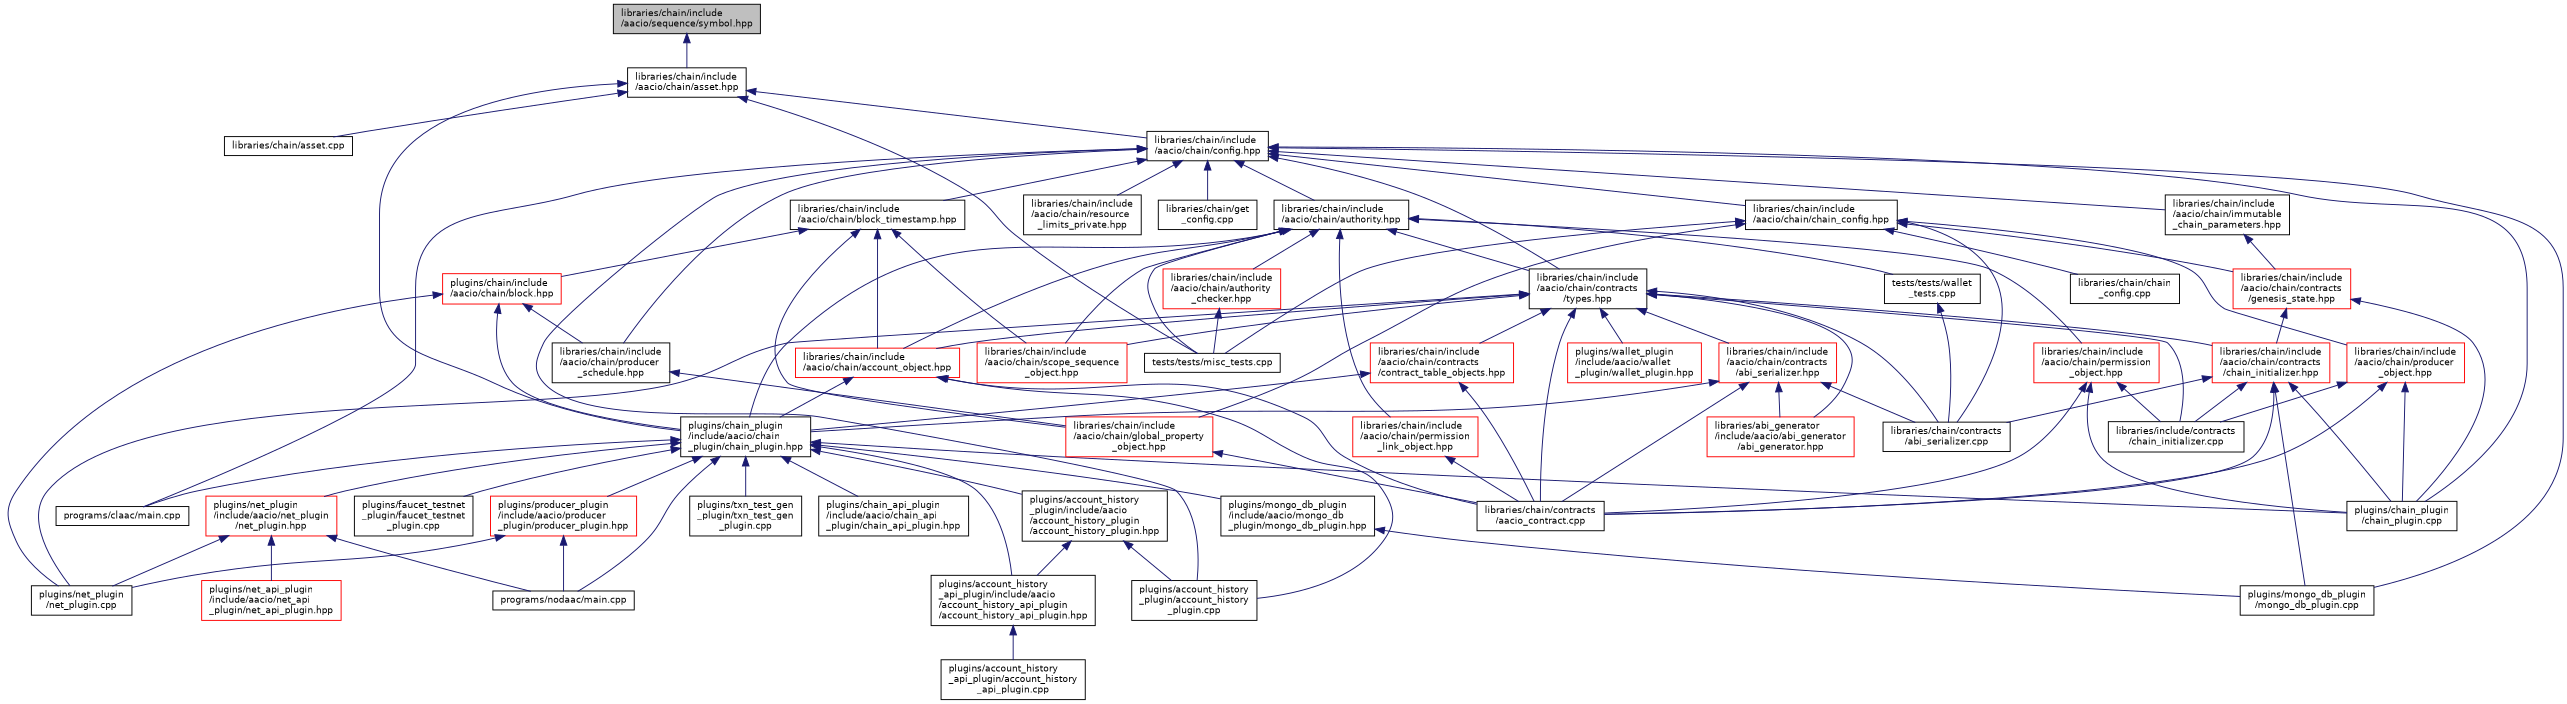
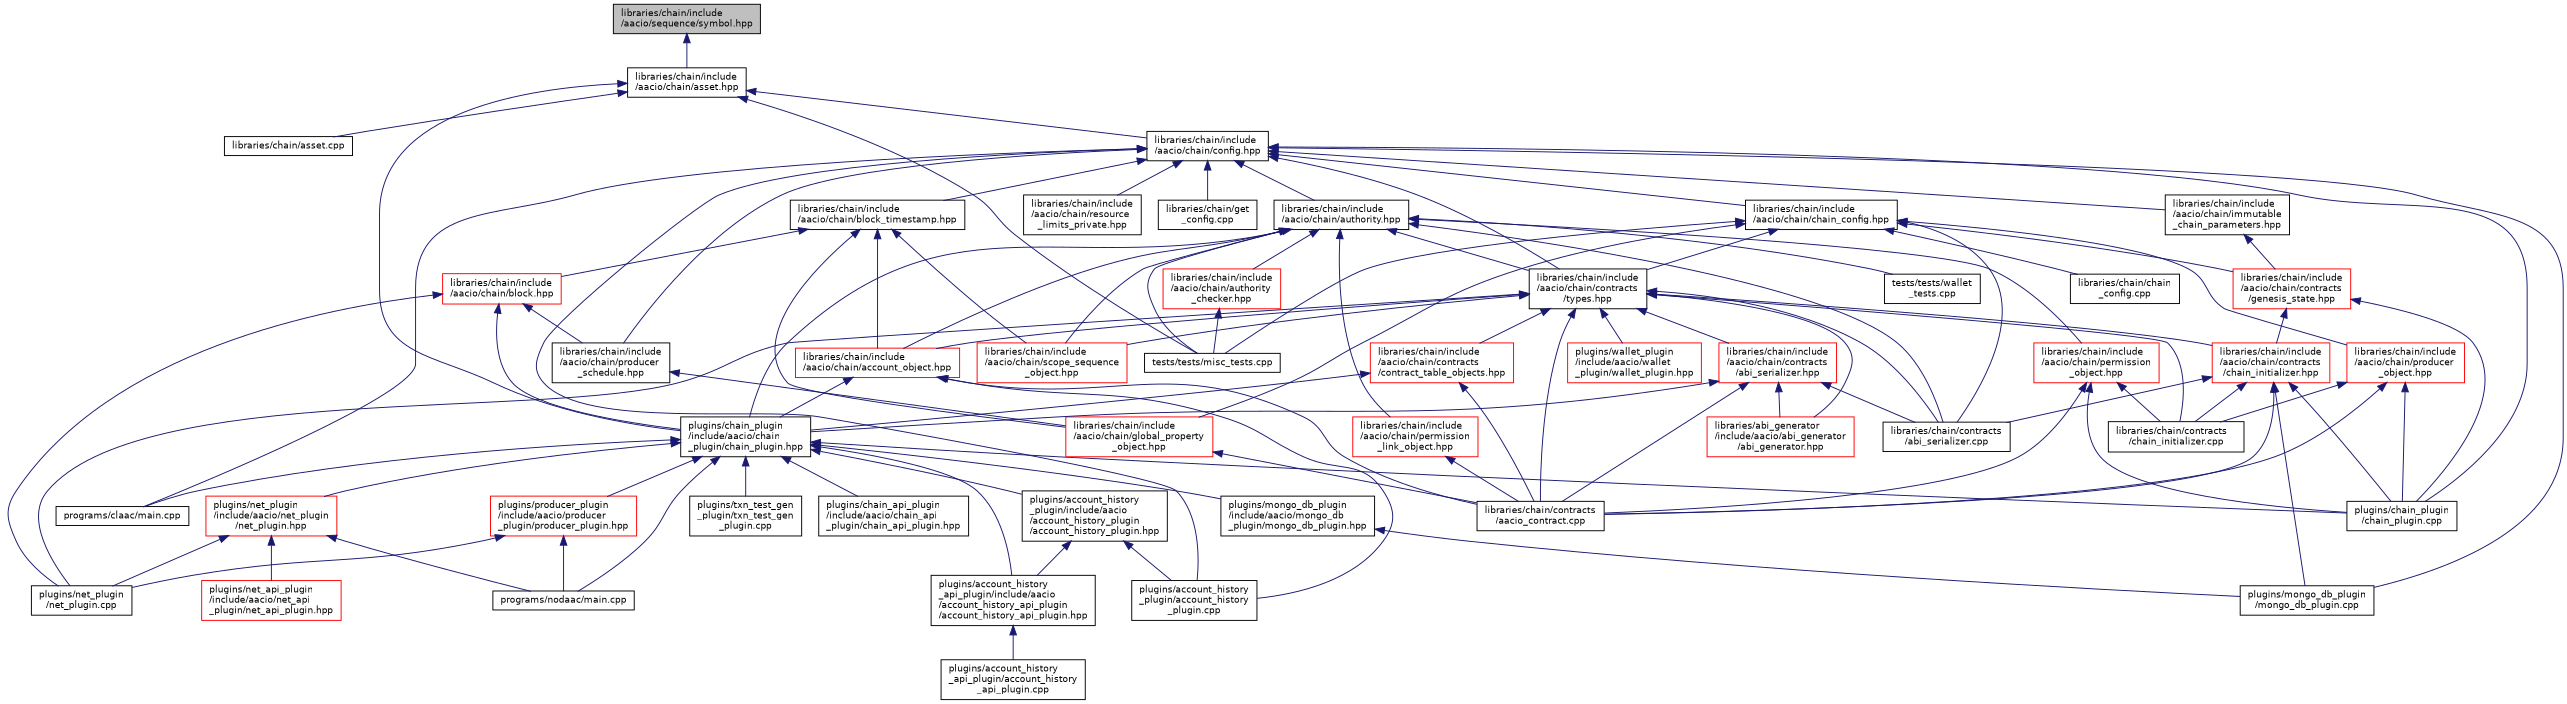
edge "libraries/chain/include /aacio/chain/contracts /types.hpp" -> "libraries/chain/include /aacio/chain/chain_config.hpp": added
node "plugins/chain/include /aacio/chain/block.hpp": label "plugins/chain/include /aacio/chain/block.hpp" -> "libraries/chain/include /aacio/chain/block.hpp"
edge "libraries/chain/contracts /abi_serializer.cpp" -> "tests/tests/wallet _tests.cpp": now "libraries/chain/contracts /abi_serializer.cpp" -> "libraries/chain/include /aacio/chain/authority.hpp"
node "libraries/include/contracts /chain_initializer.cpp": label "libraries/include/contracts /chain_initializer.cpp" -> "libraries/chain/contracts /chain_initializer.cpp"
node "plugins/faucet_testnet _plugin/faucet_testnet _plugin.cpp": removed
